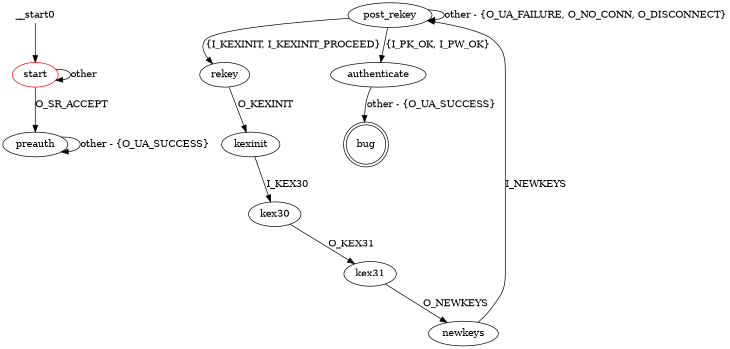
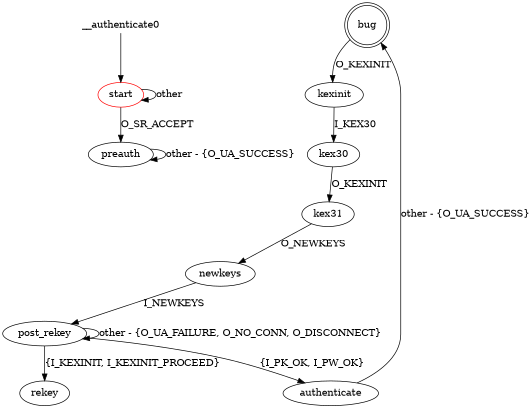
node "__start0": label "__start0" -> "__authenticate0"
edge "rekey" -> "kexinit": now "bug" -> "kexinit"
edge "kex30" -> "kex31": label "O_KEX31" -> "O_KEXINIT"
